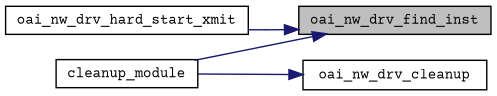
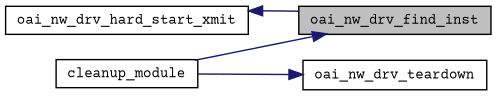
edge "oai_nw_drv_hard_start_xmit" -> "oai_nw_drv_find_inst": reversed
node "oai_nw_drv_cleanup": label "oai_nw_drv_cleanup" -> "oai_nw_drv_teardown"
